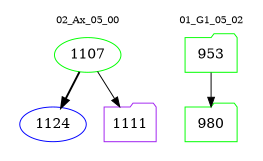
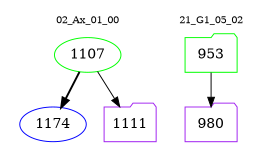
cluster "02_Ax_05_00": label "02_Ax_05_00" -> "02_Ax_01_00"
cluster "01_G1_05_02": label "01_G1_05_02" -> "21_G1_05_02"
node "1124": label "1124" -> "1174"
node "980": color green -> purple
